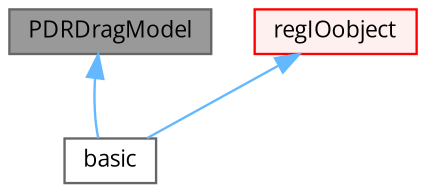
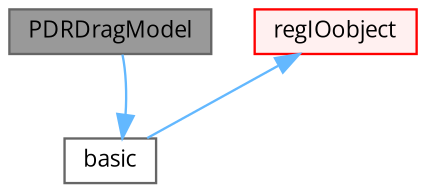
edge "basic" -> "PDRDragModel": reversed
